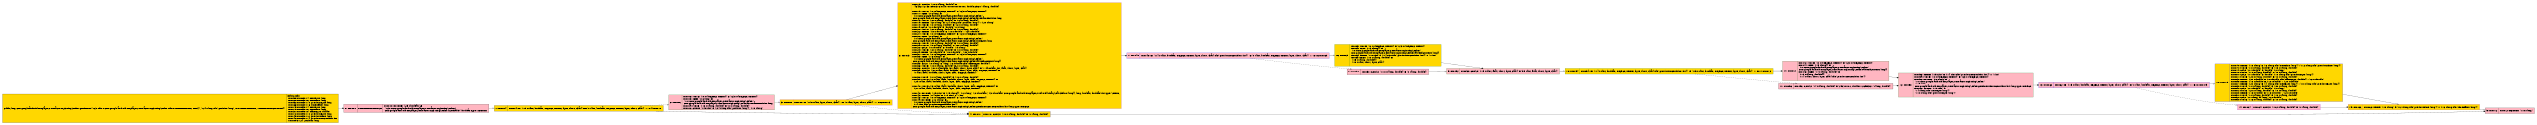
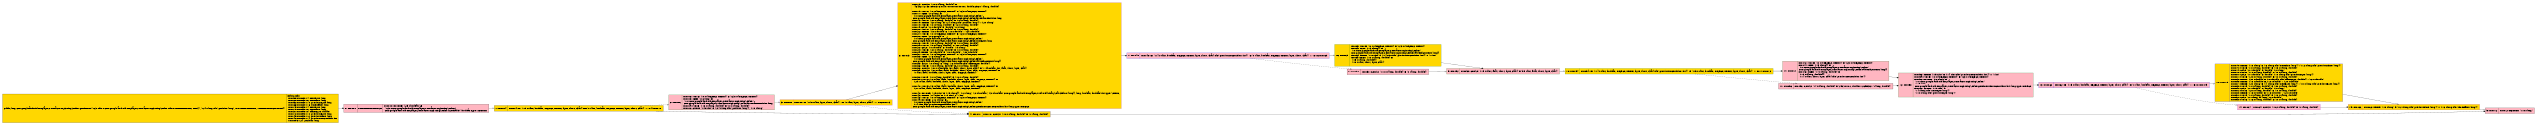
node "6: 0x0013": text "0x0026: IGET  (r0 I:long) =" -> "0x0026: IGET  (r0 I:google) ="
